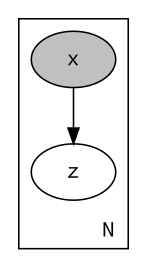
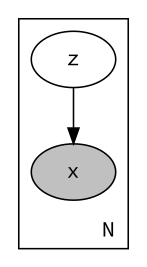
edge "x" -> "z": reversed
